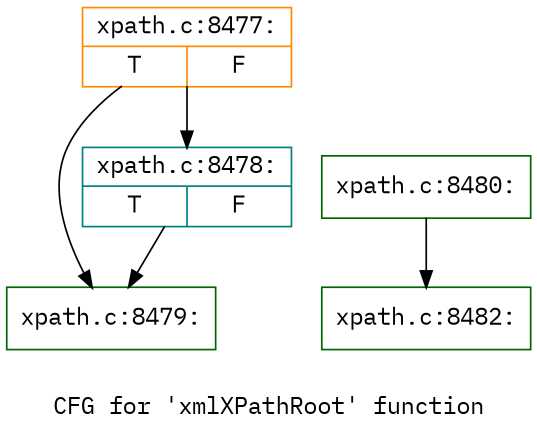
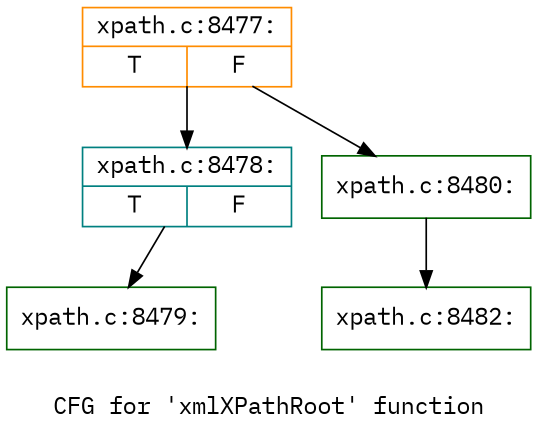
edge "xpath.c:8477:" -> "xpath.c:8479:": now "xpath.c:8477:" -> "xpath.c:8480:"
